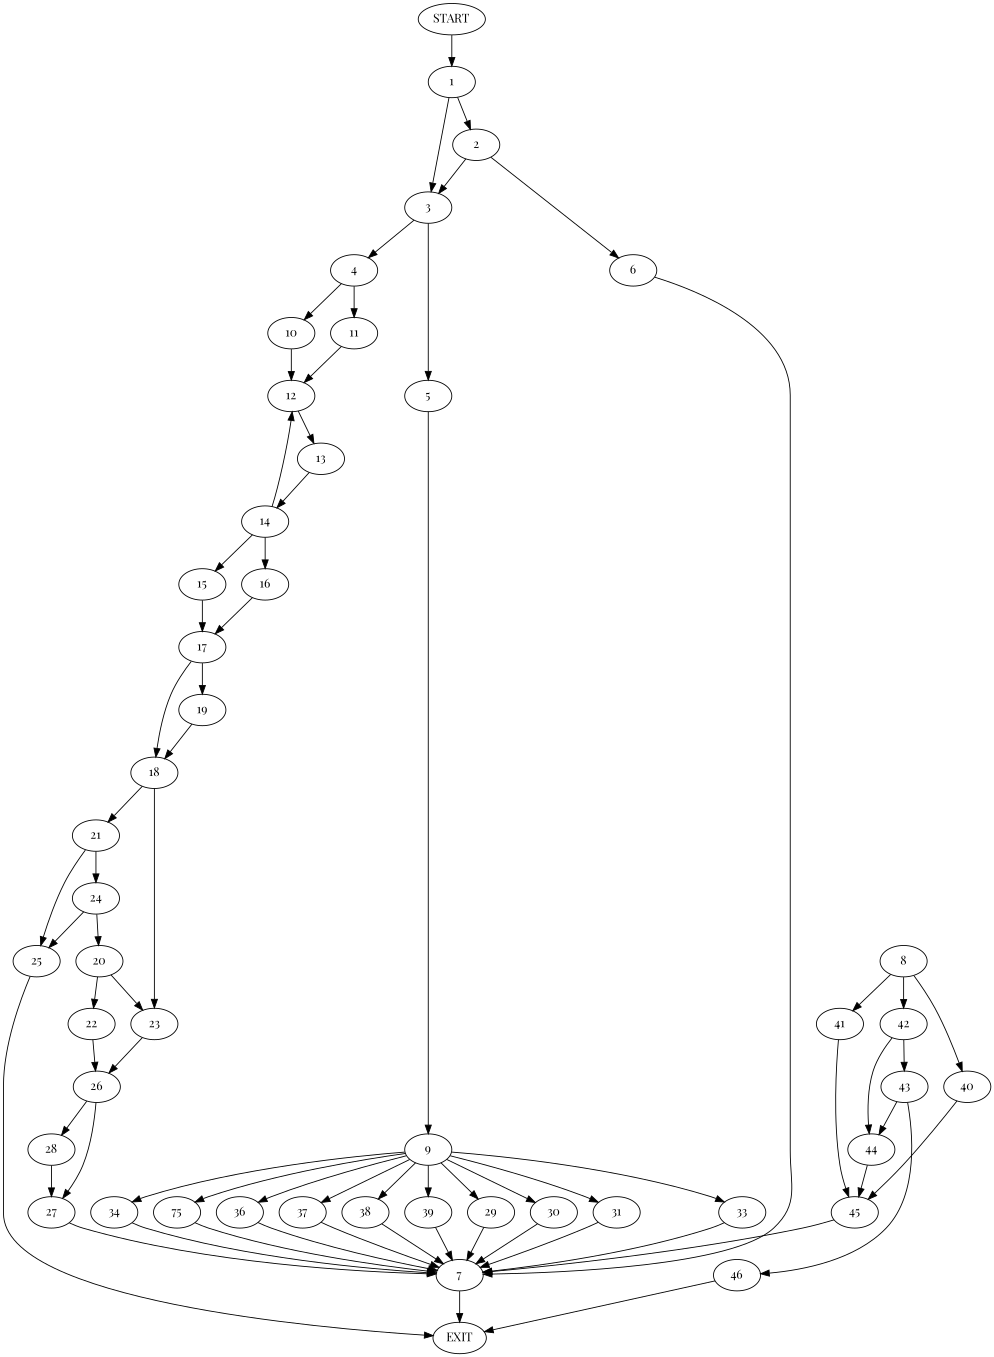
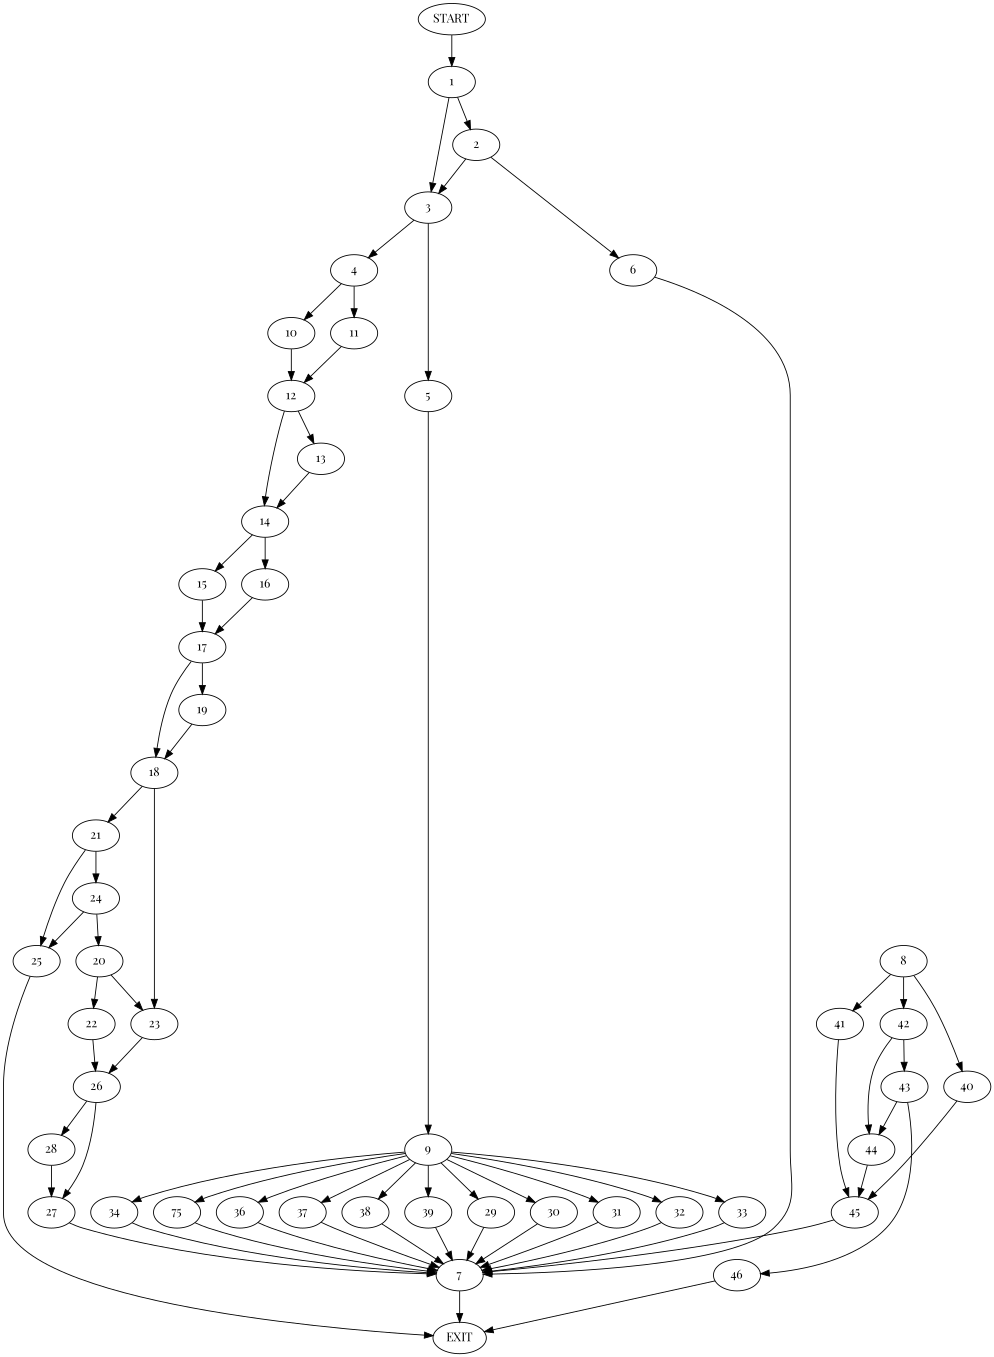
edge "14" -> "12": reversed
node "32": added
